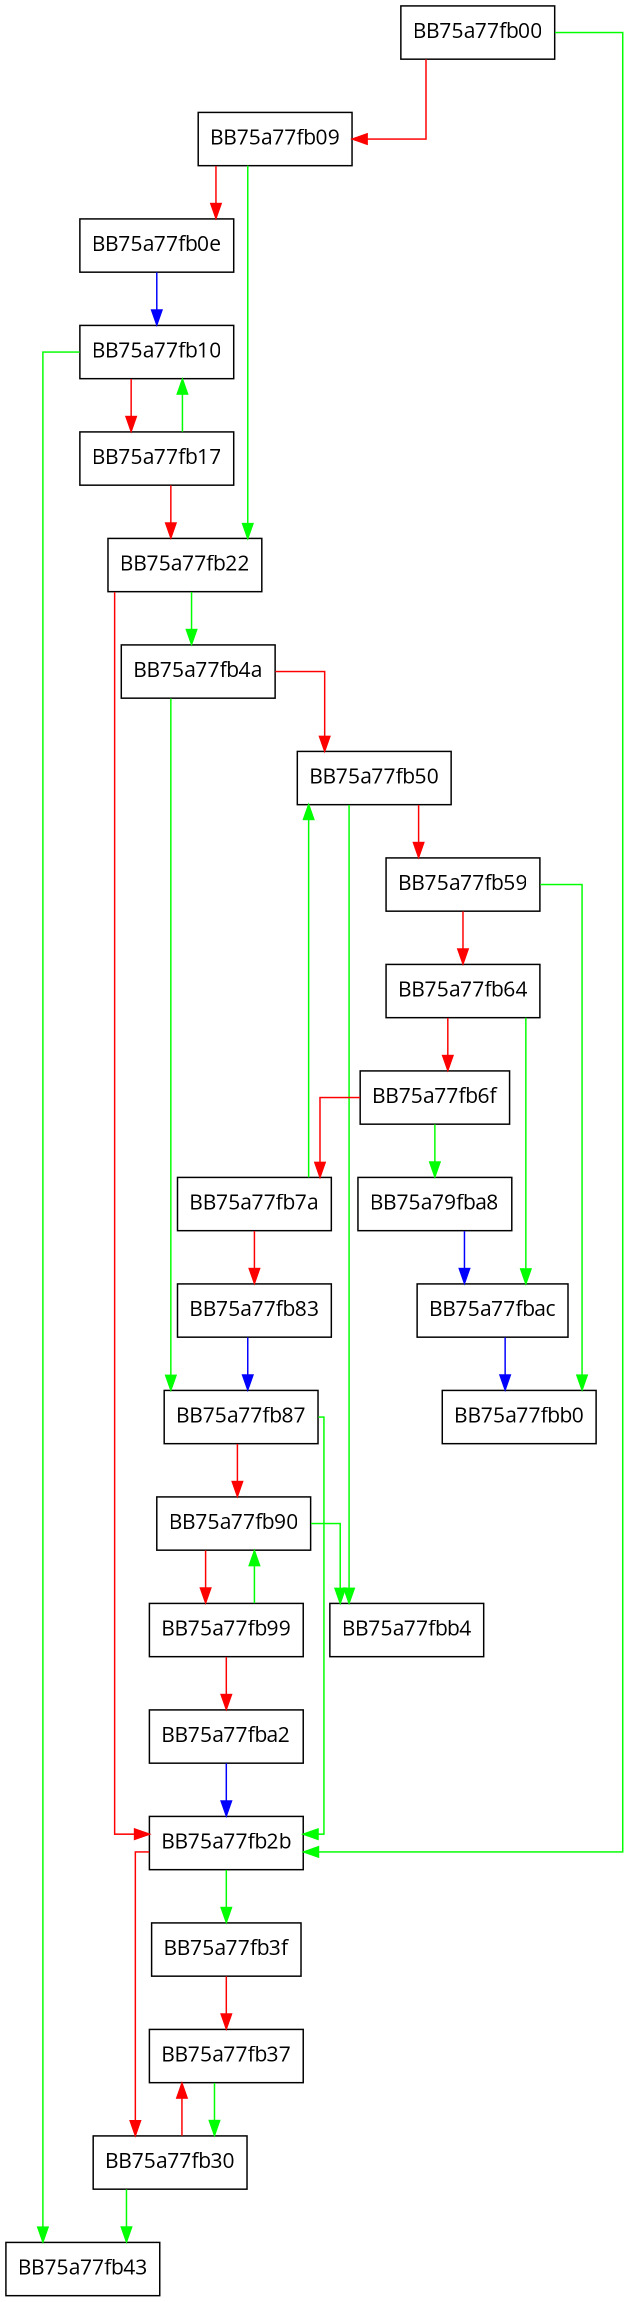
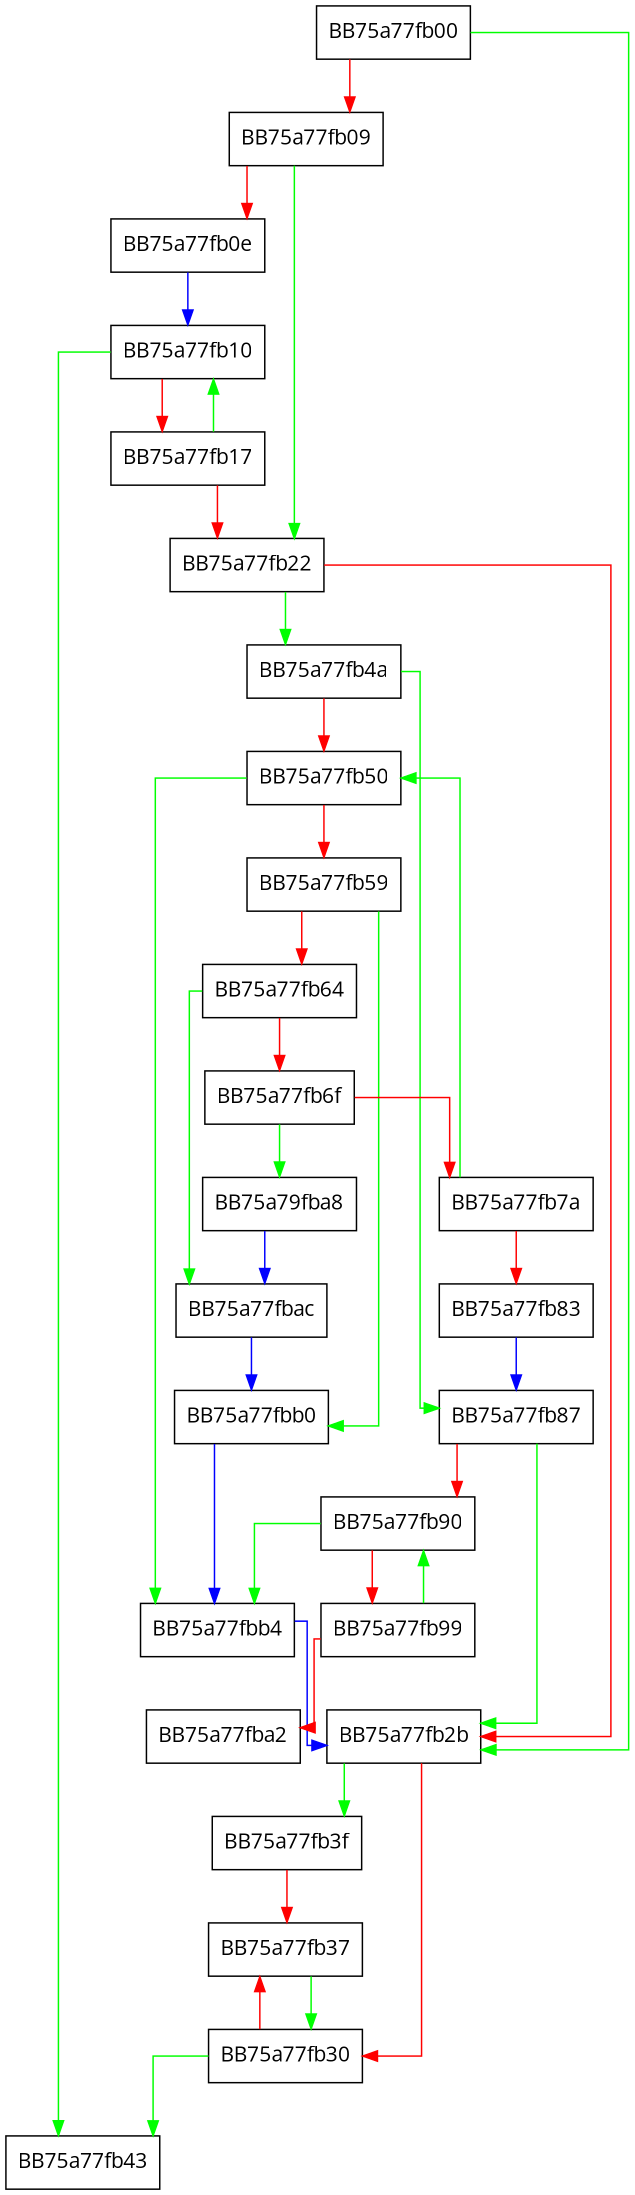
edge "BB75a77fbb0" -> "BB75a77fbb4": added
edge "BB75a77fba2" -> "BB75a77fb2b": now "BB75a77fbb4" -> "BB75a77fb2b"
